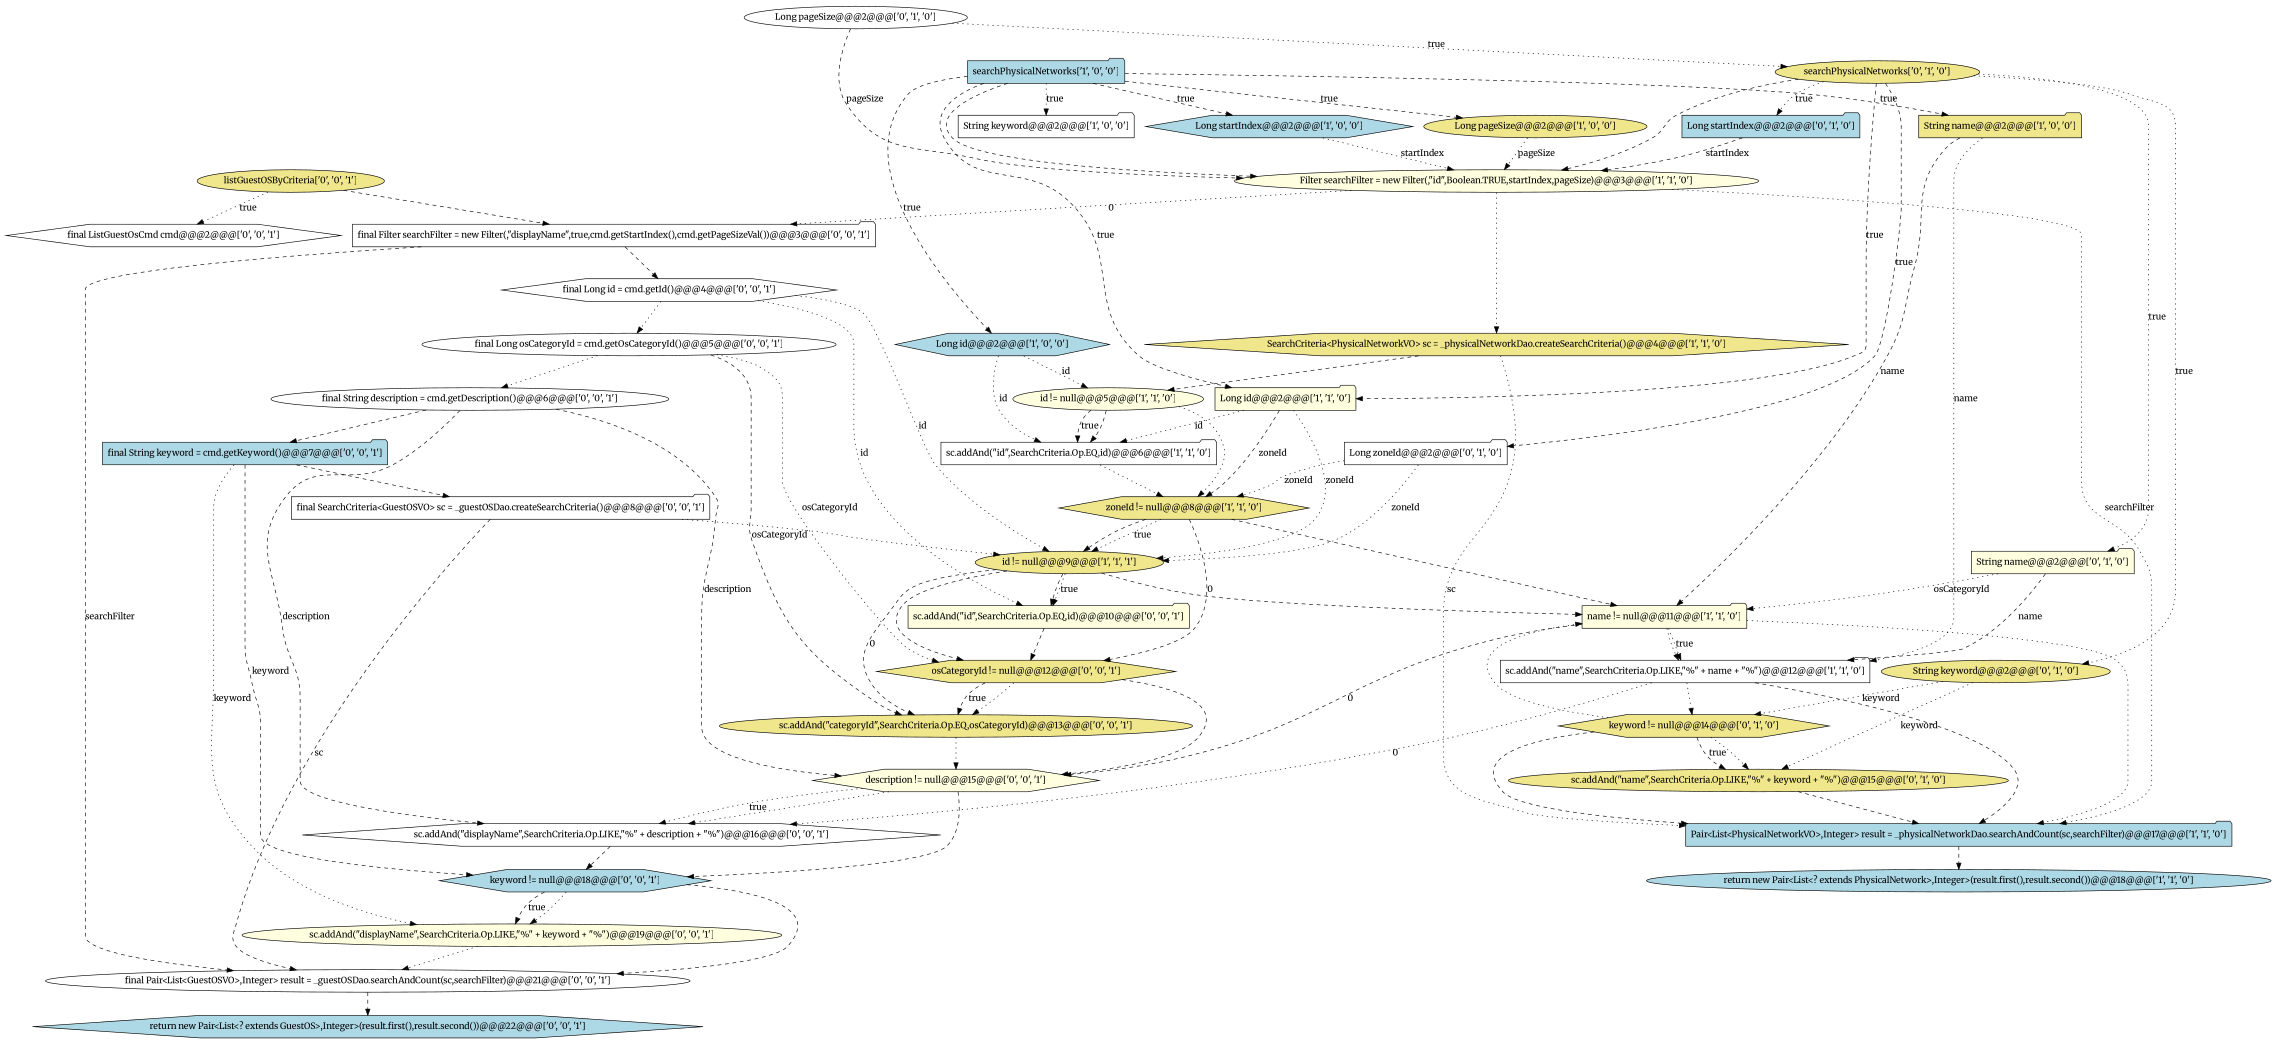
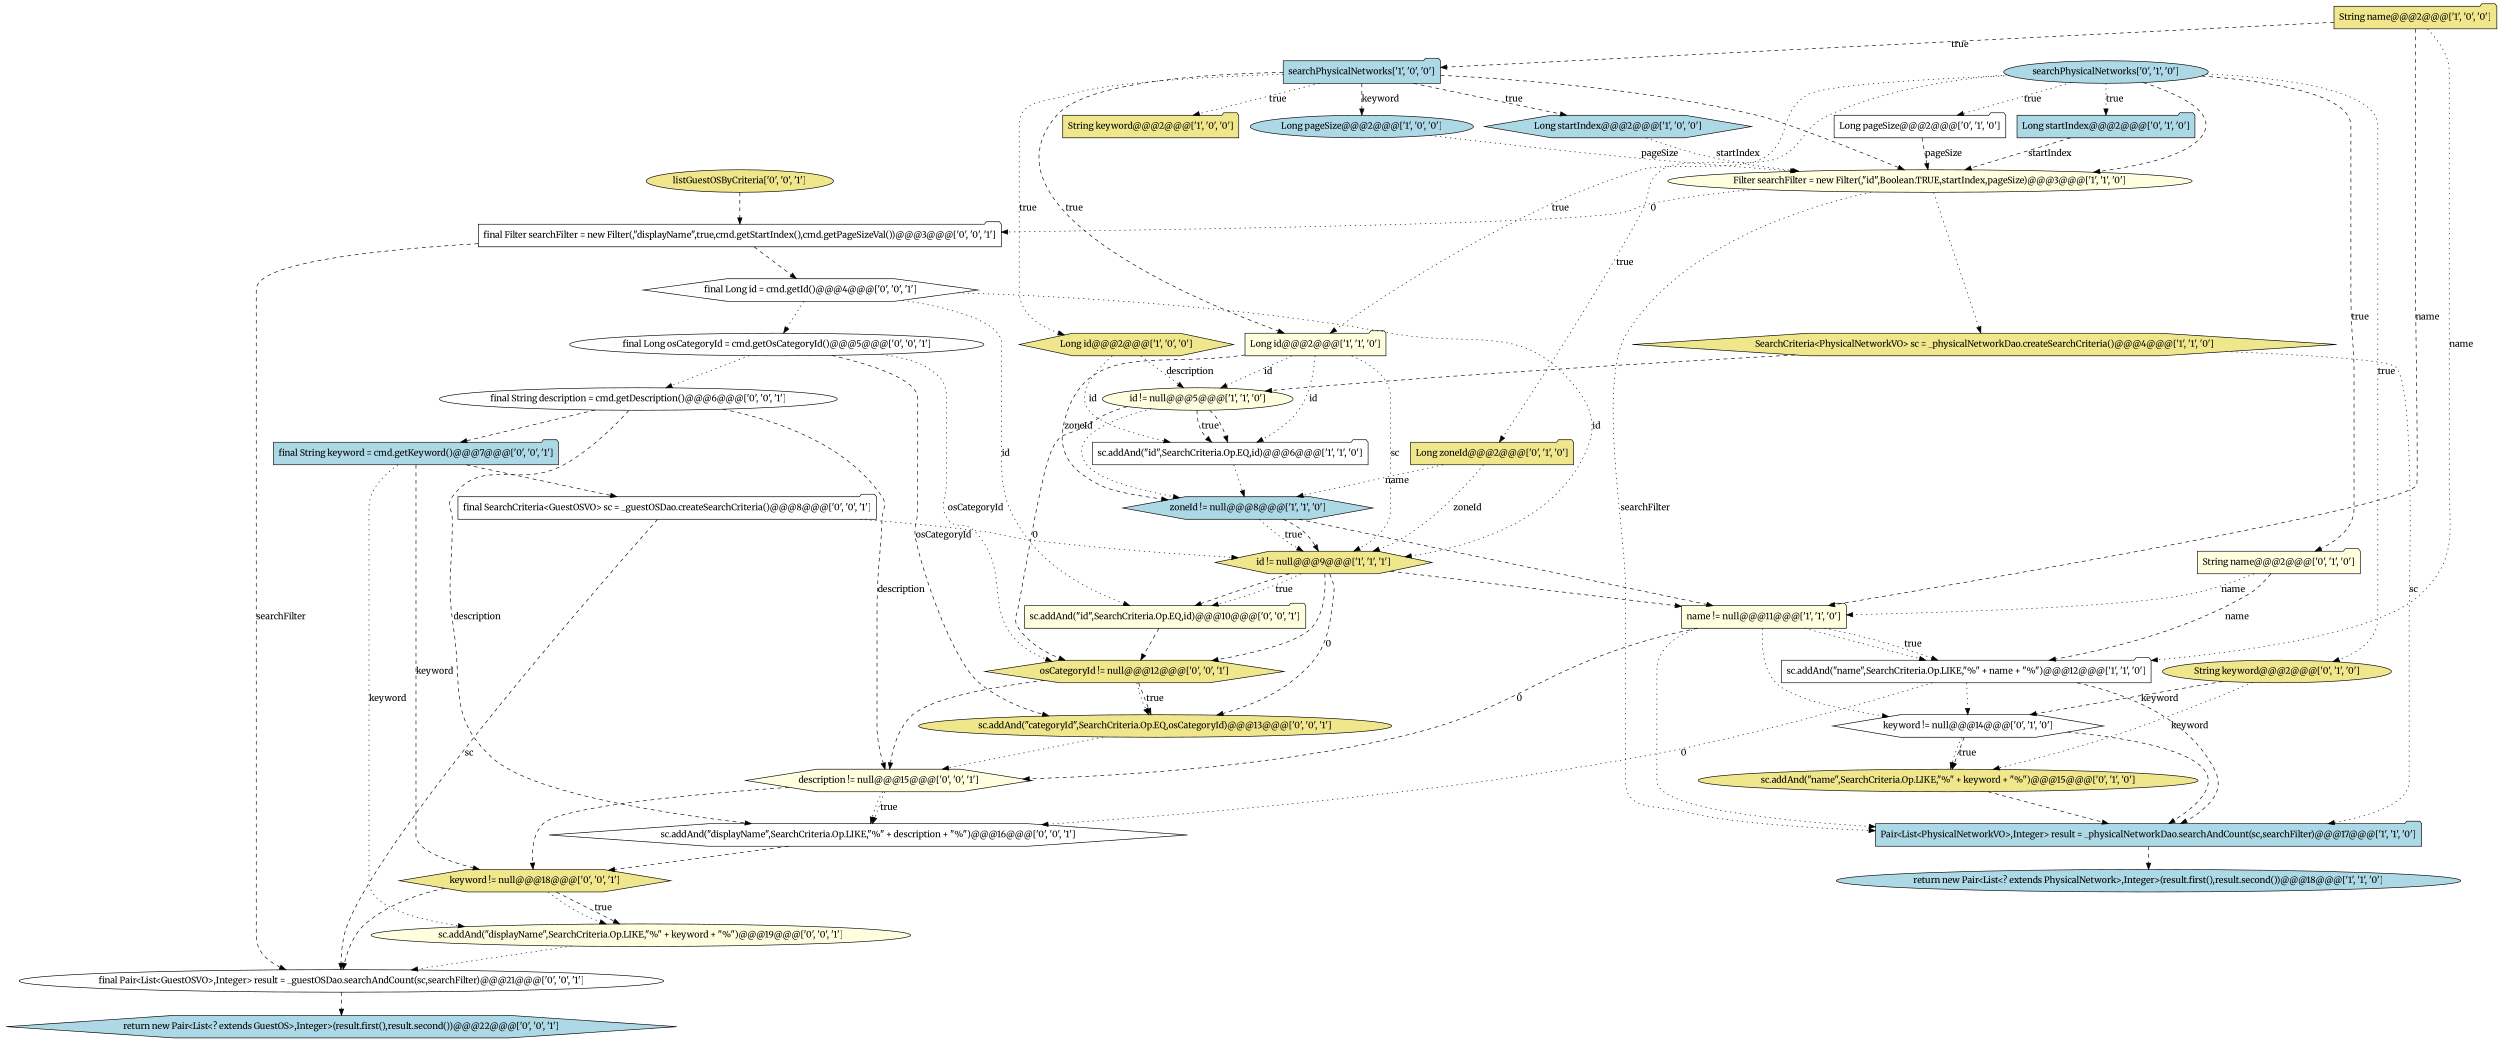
node "Long pageSize@@@2@@@['0', '1', '0']": shape ellipse -> folder
edge "Long pageSize@@@2@@@['0', '1', '0']" -> "searchPhysicalNetworks['0', '1', '0']": reversed
node "searchPhysicalNetworks['0', '1', '0']": fillcolor khaki -> lightblue
edge "searchPhysicalNetworks['1', '0', '0']" -> "String name@@@2@@@['1', '0', '0']": reversed
edge "searchPhysicalNetworks['1', '0', '0']" -> "Long pageSize@@@2@@@['1', '0', '0']": label "true" -> "keyword"
node "String keyword@@@2@@@['1', '0', '0']": fillcolor white -> khaki
node "Long pageSize@@@2@@@['1', '0', '0']": fillcolor khaki -> lightblue
edge "searchPhysicalNetworks['1', '0', '0']" -> "Long id@@@2@@@['1', '0', '0']": style dashed -> dotted
node "final ListGuestOsCmd cmd@@@2@@@['0', '0', '1']": removed
edge "searchPhysicalNetworks['0', '1', '0']" -> "String name@@@2@@@['0', '1', '0']": style dotted -> dashed
node "Long id@@@2@@@['1', '0', '0']": fillcolor lightblue -> khaki
edge "Long id@@@2@@@['1', '1', '0']" -> "id != null@@@5@@@['1', '1', '0']": added, label "id"
edge "Long id@@@2@@@['1', '0', '0']" -> "id != null@@@5@@@['1', '1', '0']": label "id" -> "description"
edge "searchPhysicalNetworks['0', '1', '0']" -> "Long id@@@2@@@['1', '1', '0']": style dashed -> dotted
edge "searchPhysicalNetworks['0', '1', '0']" -> "Long zoneId@@@2@@@['0', '1', '0']": style dashed -> dotted
node "Long zoneId@@@2@@@['0', '1', '0']": fillcolor white -> khaki
edge "Long zoneId@@@2@@@['0', '1', '0']" -> "zoneId != null@@@8@@@['1', '1', '0']": label "zoneId" -> "name"
edge "Long id@@@2@@@['1', '1', '0']" -> "id != null@@@9@@@['1', '1', '1']": label "zoneId" -> "sc"
node "zoneId != null@@@8@@@['1', '1', '0']": fillcolor khaki -> lightblue
node "id != null@@@9@@@['1', '1', '1']": shape ellipse -> hexagon
edge "String name@@@2@@@['0', '1', '0']" -> "name != null@@@11@@@['1', '1', '0']": label "osCategoryId" -> "name"
edge "zoneId != null@@@8@@@['1', '1', '0']" -> "osCategoryId != null@@@12@@@['0', '0', '1']": now "id != null@@@5@@@['1', '1', '0']" -> "osCategoryId != null@@@12@@@['0', '0', '1']"
edge "keyword != null@@@14@@@['0', '1', '0']" -> "name != null@@@11@@@['1', '1', '0']": reversed
edge "String keyword@@@2@@@['0', '1', '0']" -> "keyword != null@@@14@@@['0', '1', '0']": style dotted -> dashed
node "keyword != null@@@14@@@['0', '1', '0']": fillcolor khaki -> white
node "keyword != null@@@18@@@['0', '0', '1']": fillcolor lightblue -> khaki
